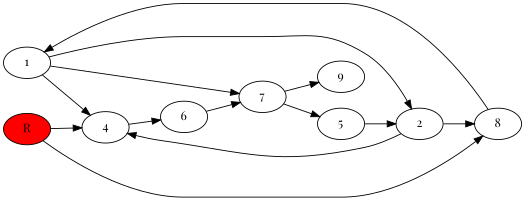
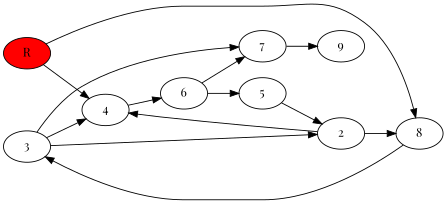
node "1": label "1" -> "3"
edge "7" -> "5": now "6" -> "5"
